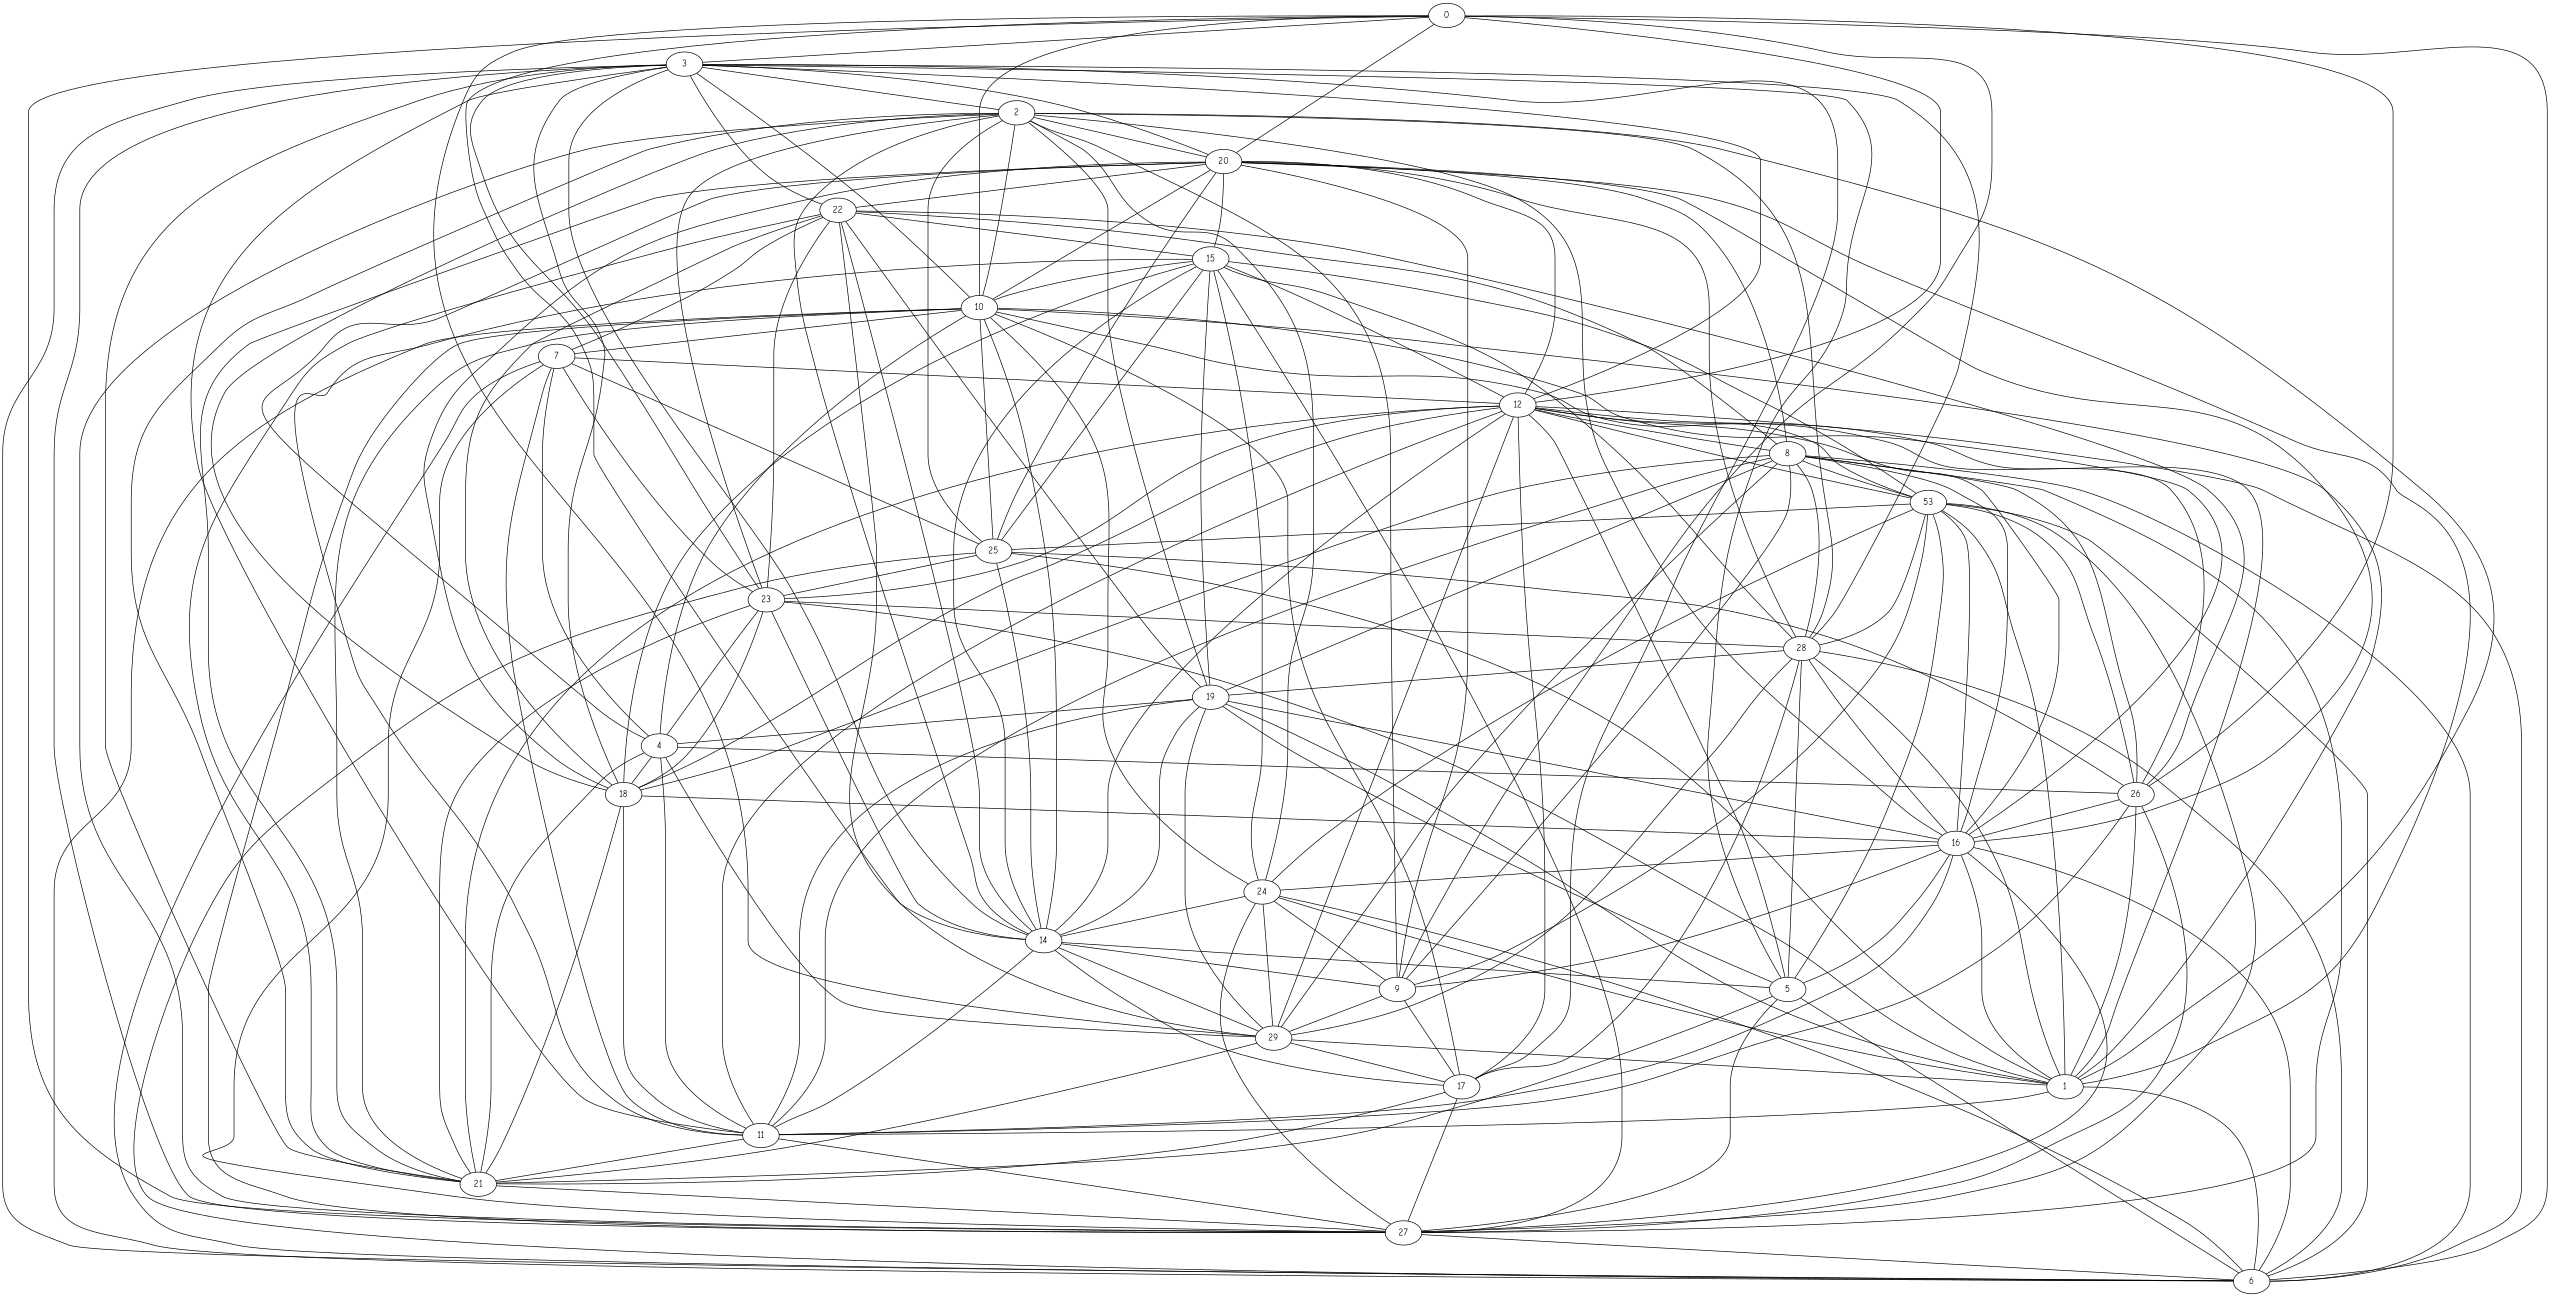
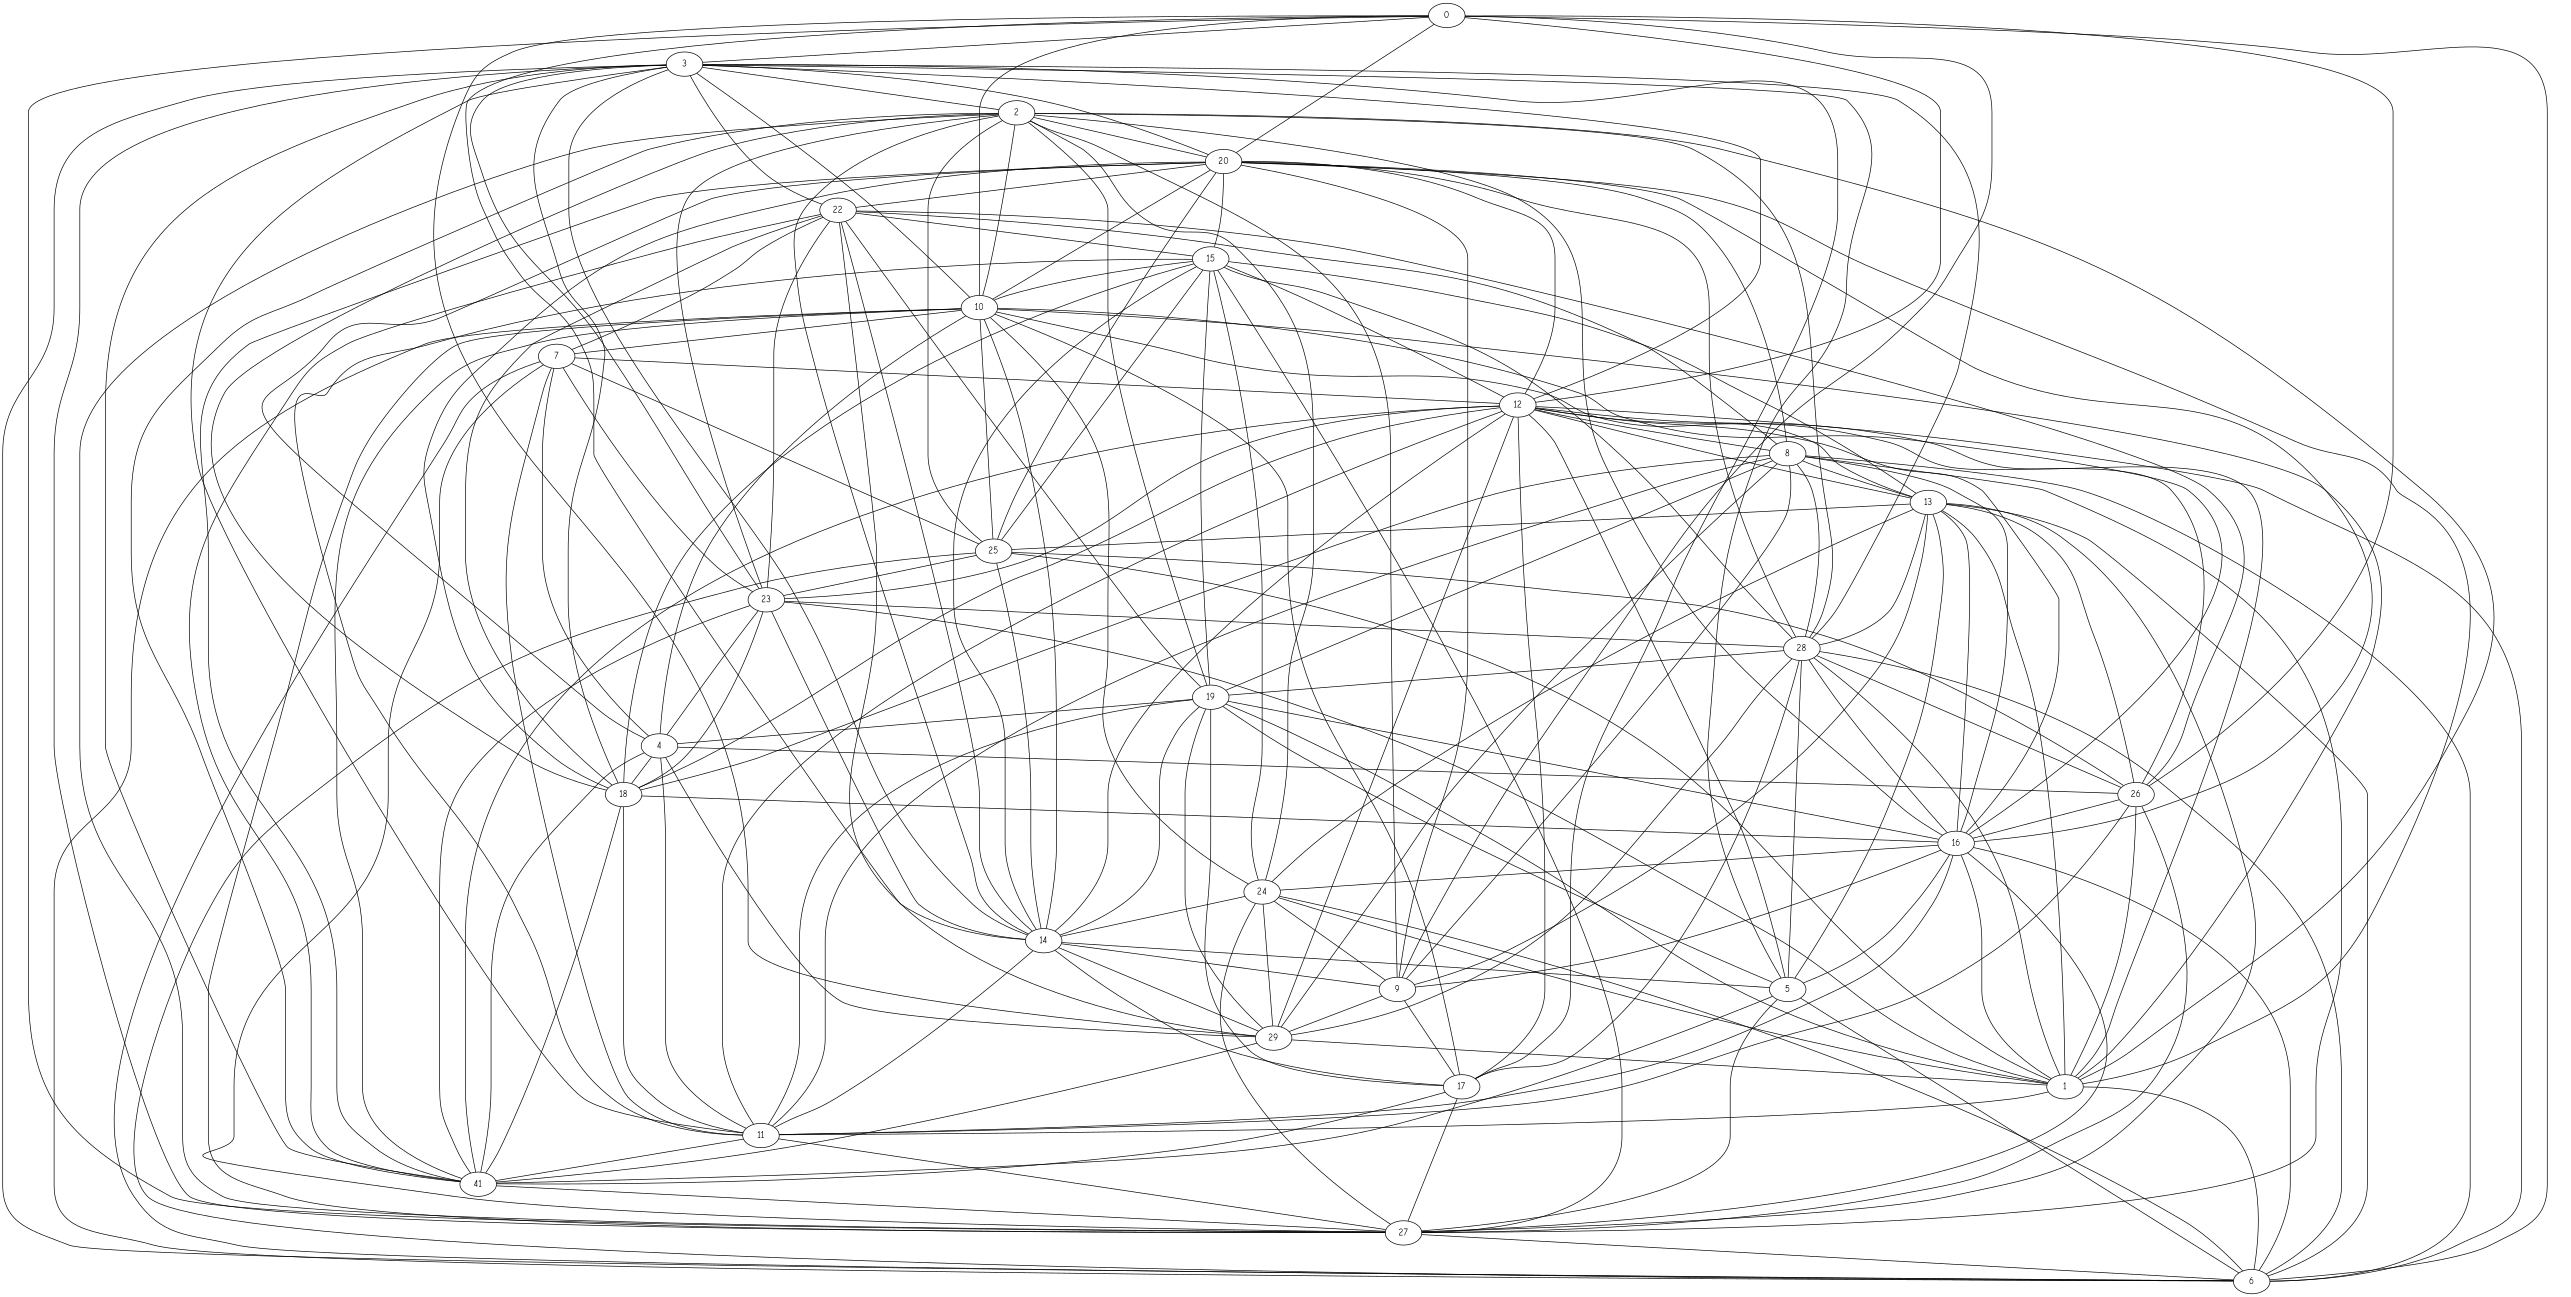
node "53": label "53" -> "13"
edge "8" -- "26": now "28" -- "26"
edge "29" -- "17": now "19" -- "17"
node "21": label "21" -> "41"
